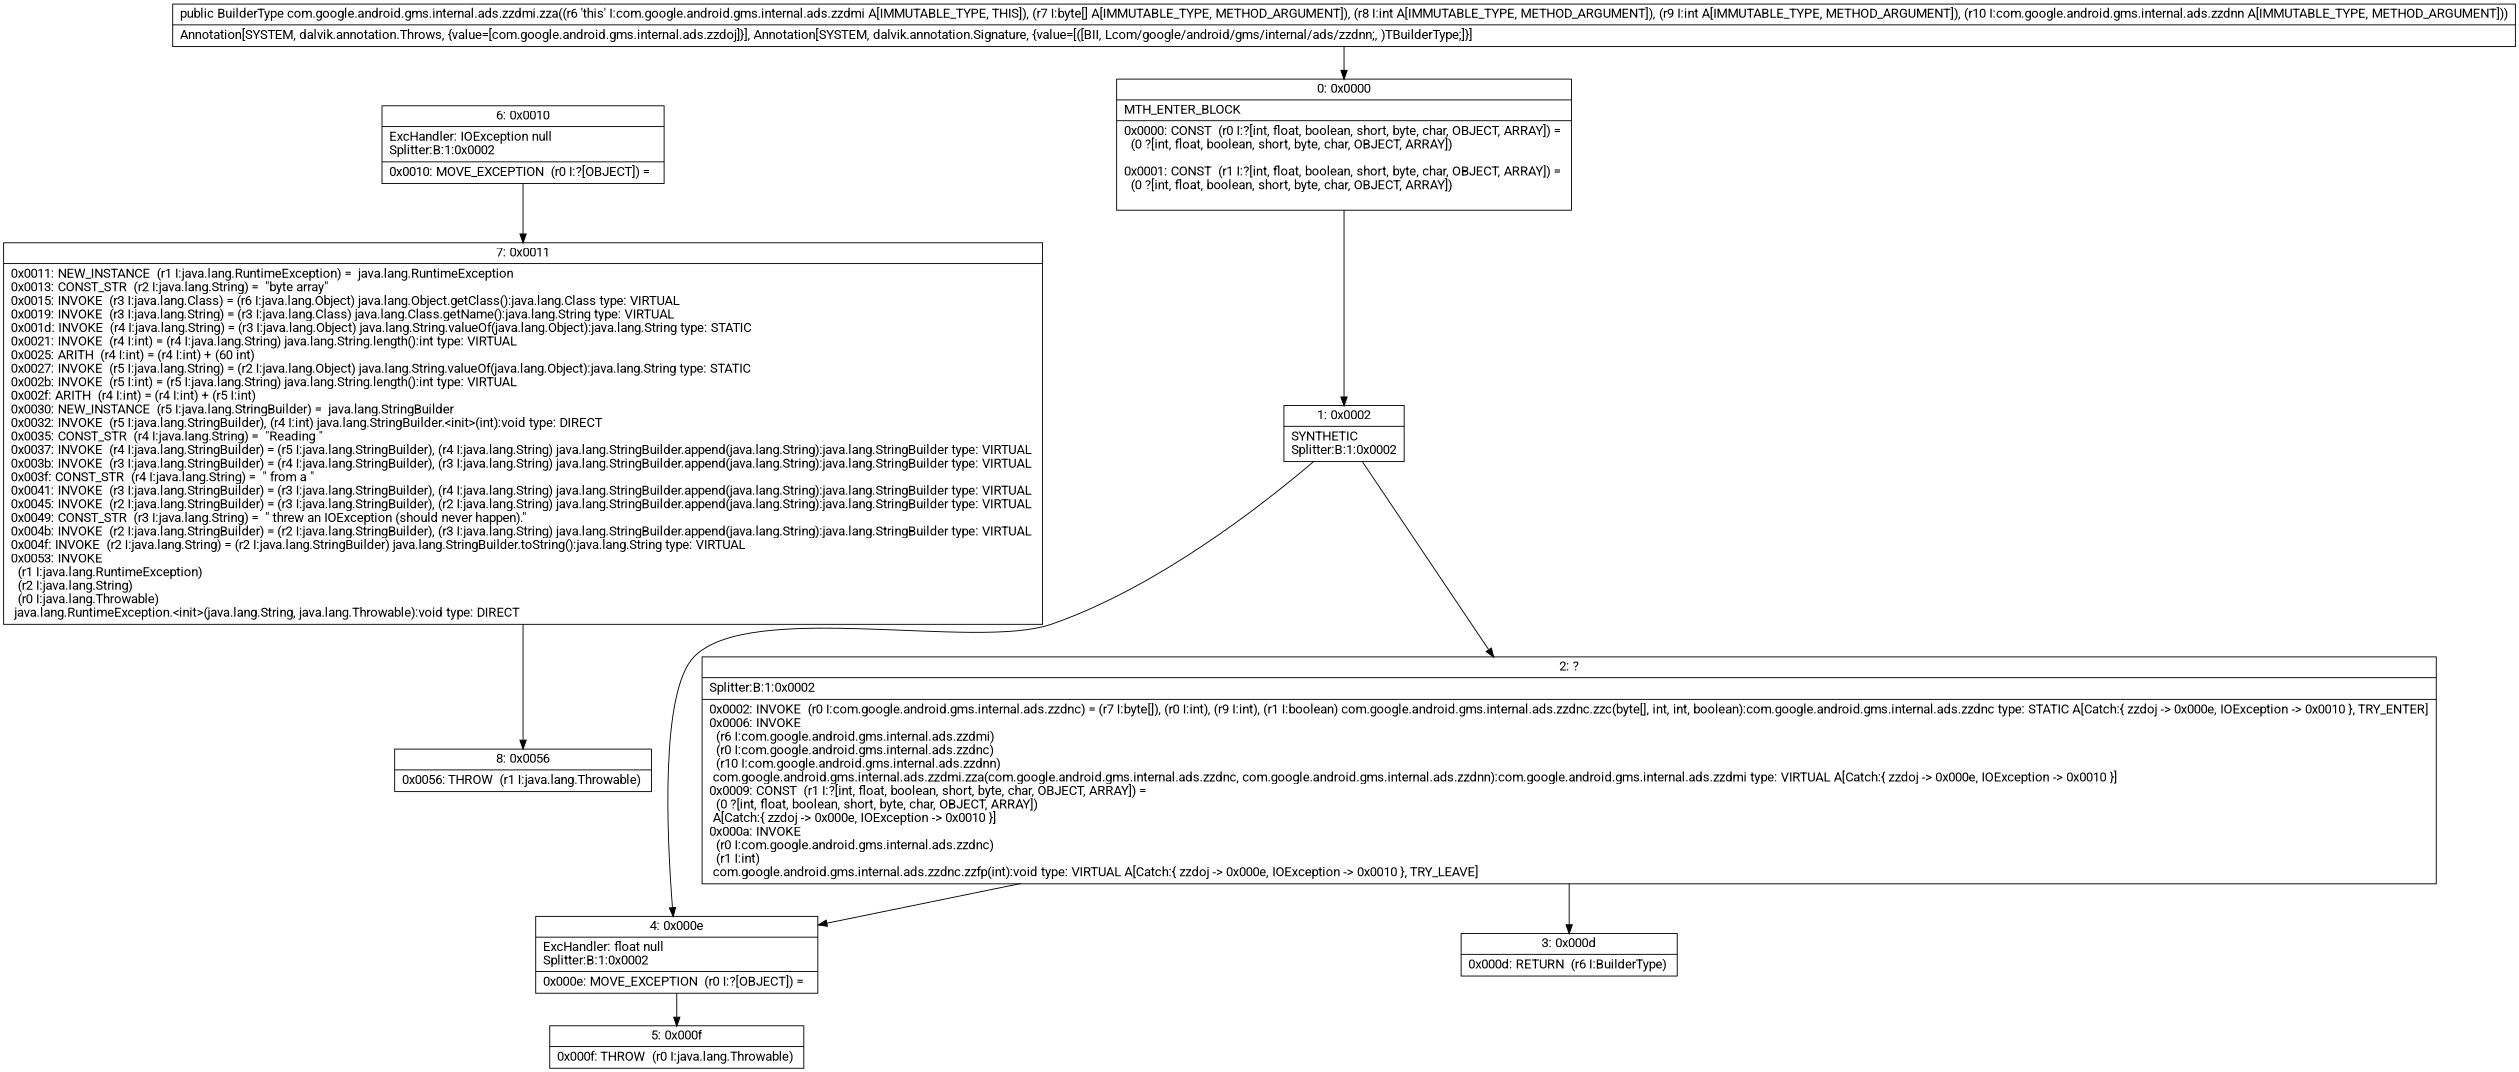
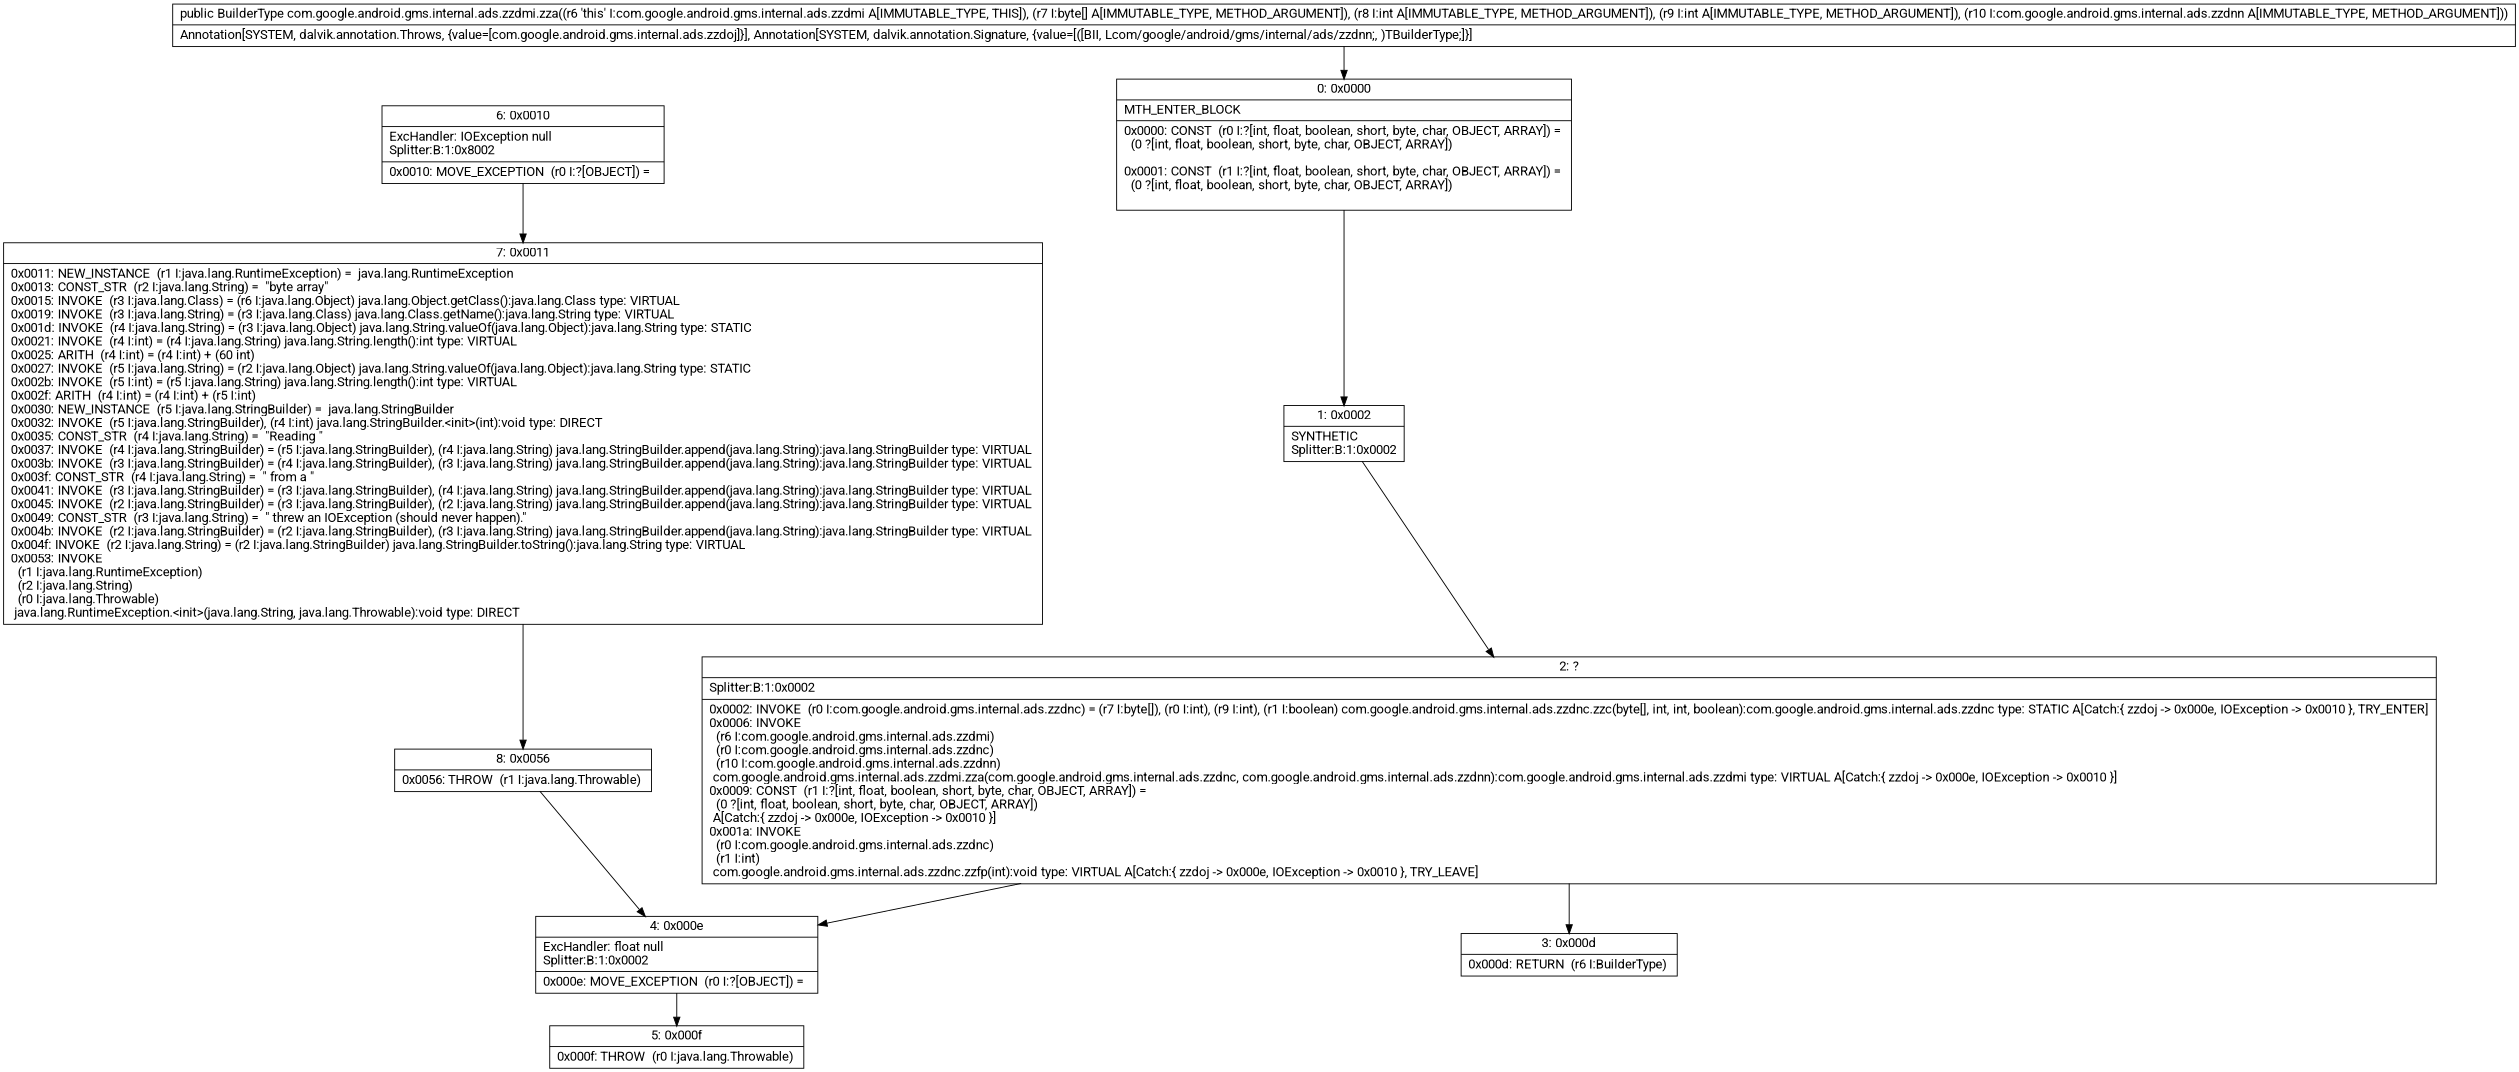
node "6: 0x0010": text "Splitter:B:1:0x0002" -> "Splitter:B:1:0x8002"
edge "1: 0x0002" -> "4: 0x000e": now "8: 0x0056" -> "4: 0x000e"
node "2: ?": text "0x000a: INVOKE" -> "0x001a: INVOKE"
